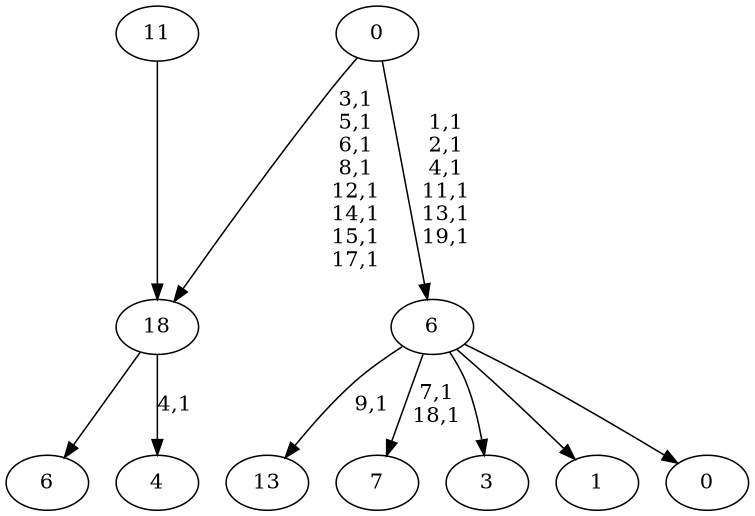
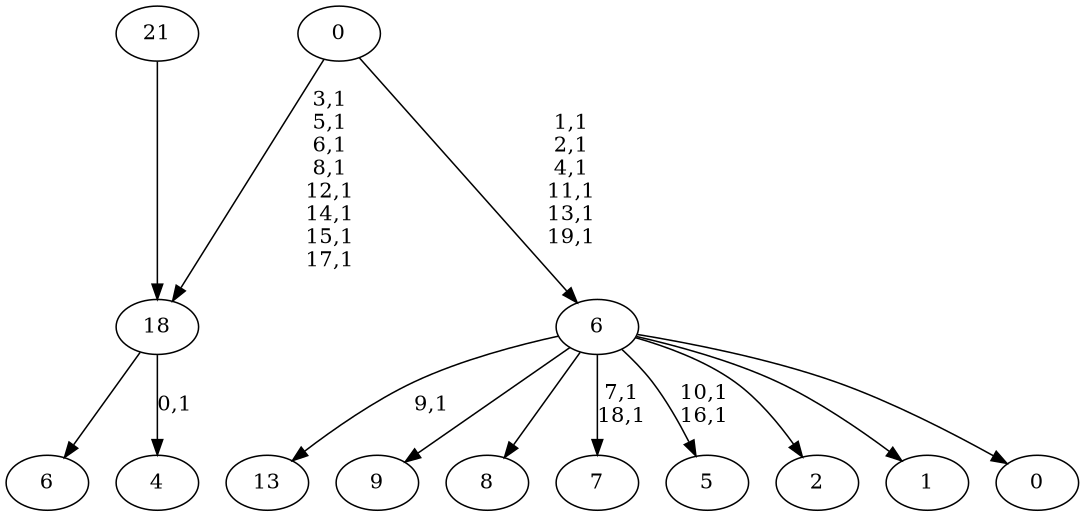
node "11": label "11" -> "21"
edge "18" -> "4": label "4,1" -> "0,1"
node "9": added
node "3": label "3" -> "2"
node "8": added
node "5": added
